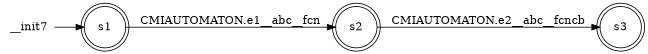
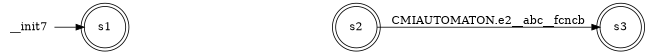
edge "s1" -> "s2": removed, label "CMIAUTOMATON.e1__abc__fcn"
